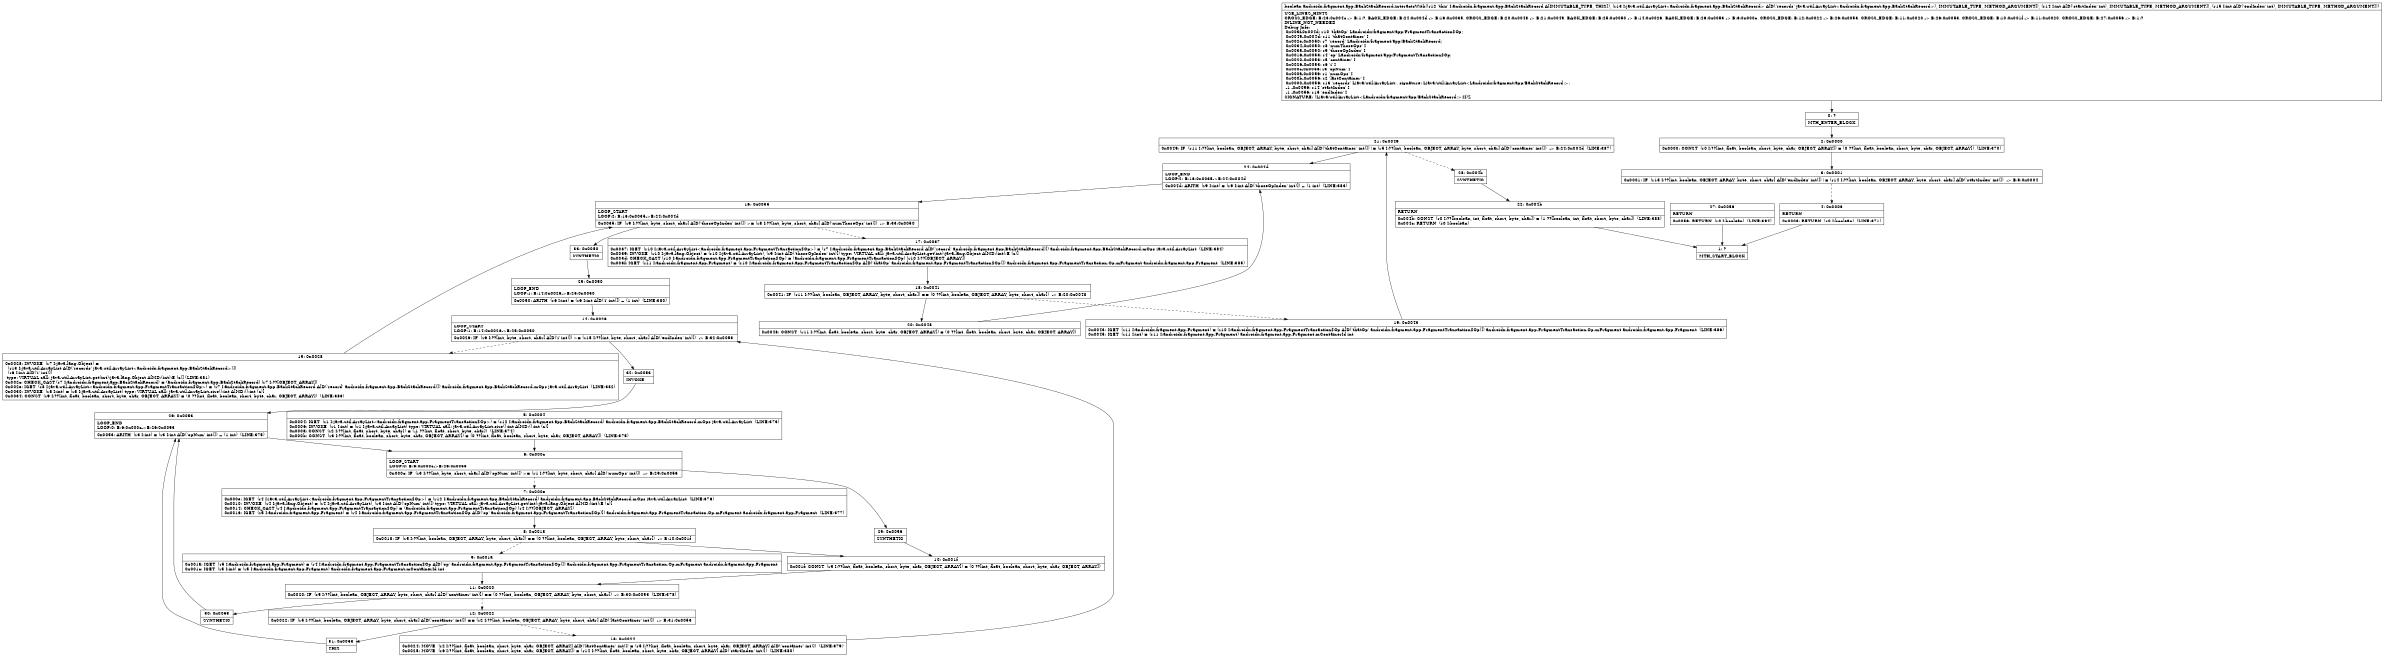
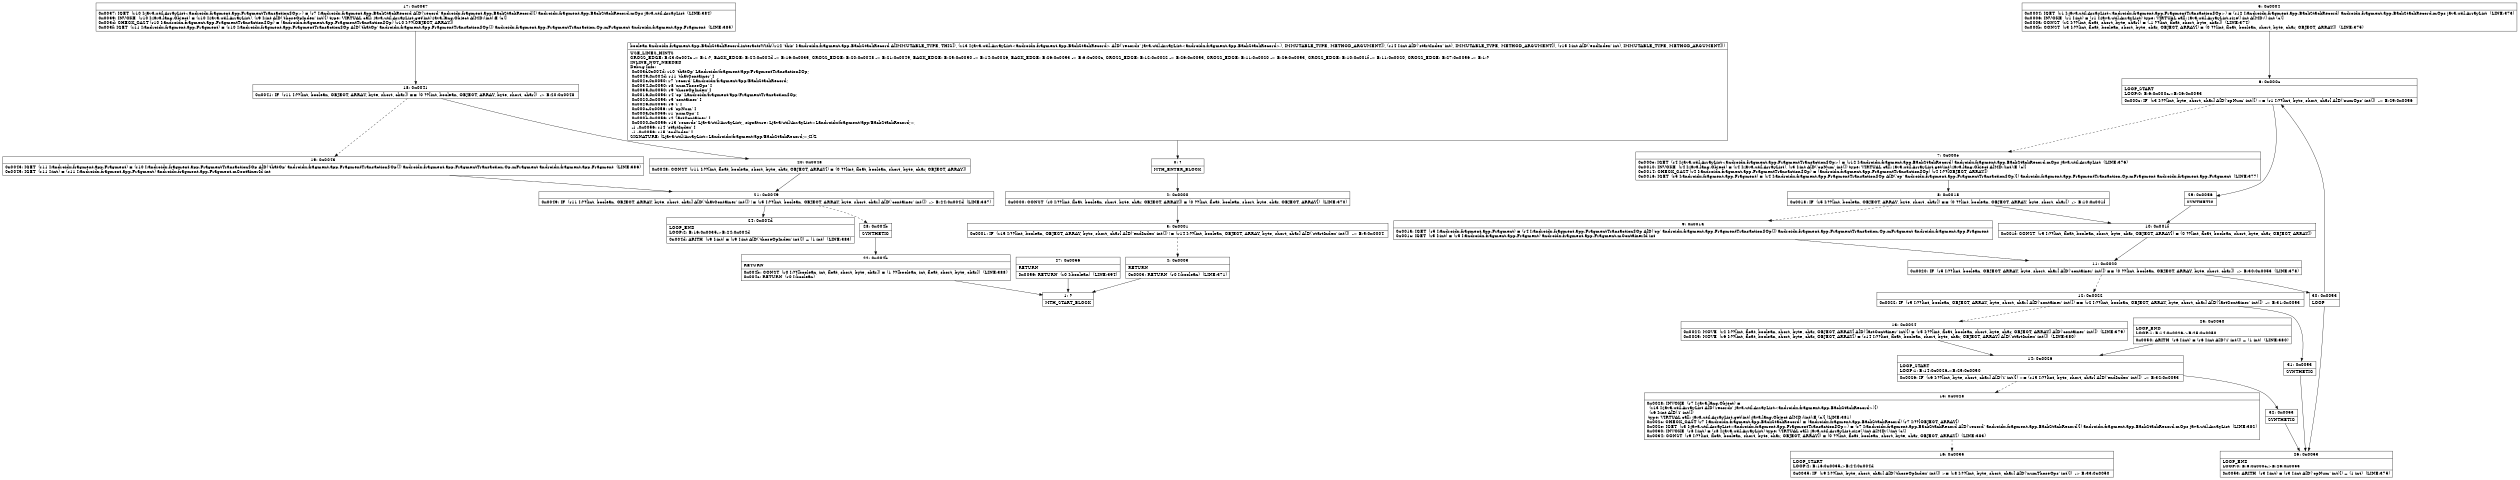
edge "24: 0x004d" -> "16: 0x0035": removed
edge "16: 0x0035" -> "17: 0x0037": removed
node "33: 0x0050": removed
edge "15: 0x0028" -> "16: 0x0035": style solid -> dashed
edge "20: 0x0048" -> "24: 0x004d": now "20: 0x0048" -> "21: 0x0049"
node "32: 0x0053": text "INVOKE" -> "SYNTHETIC"
edge "26: 0x0053" -> "6: 0x000c": now "30: 0x0053" -> "6: 0x000c"
node "30: 0x0053": text "SYNTHETIC" -> "LOOP"
node "31: 0x0053": text "THIS" -> "SYNTHETIC"
